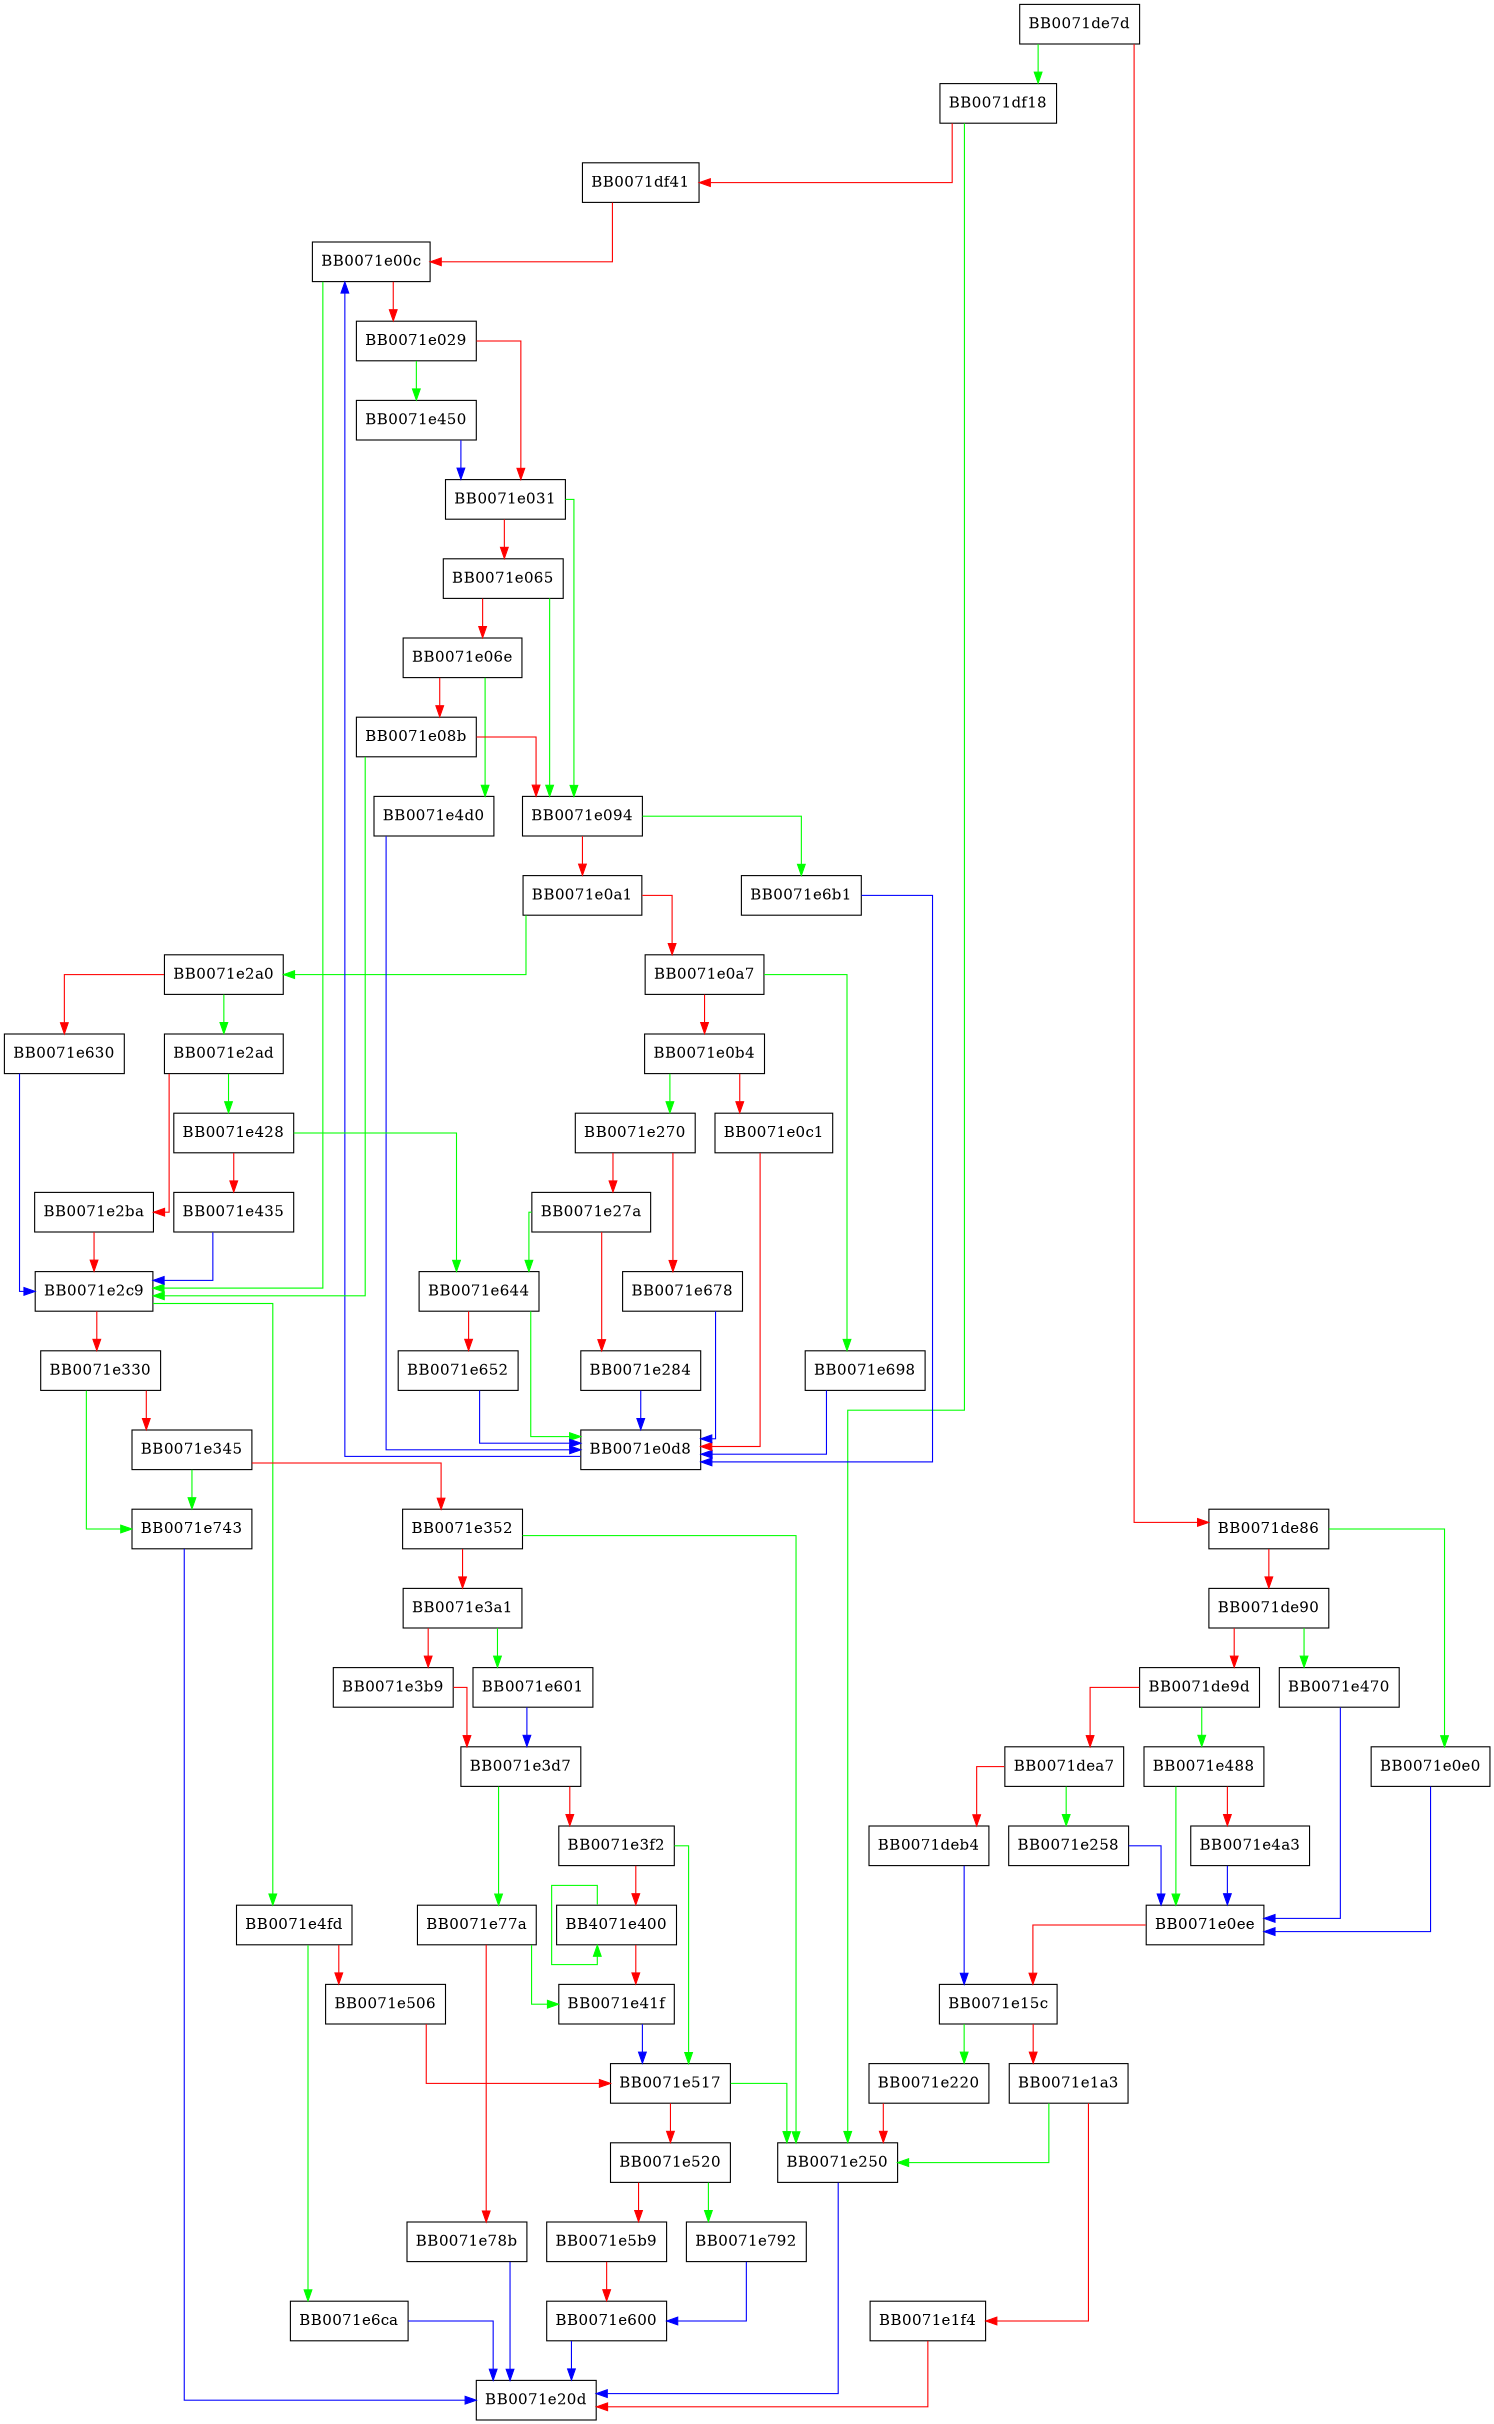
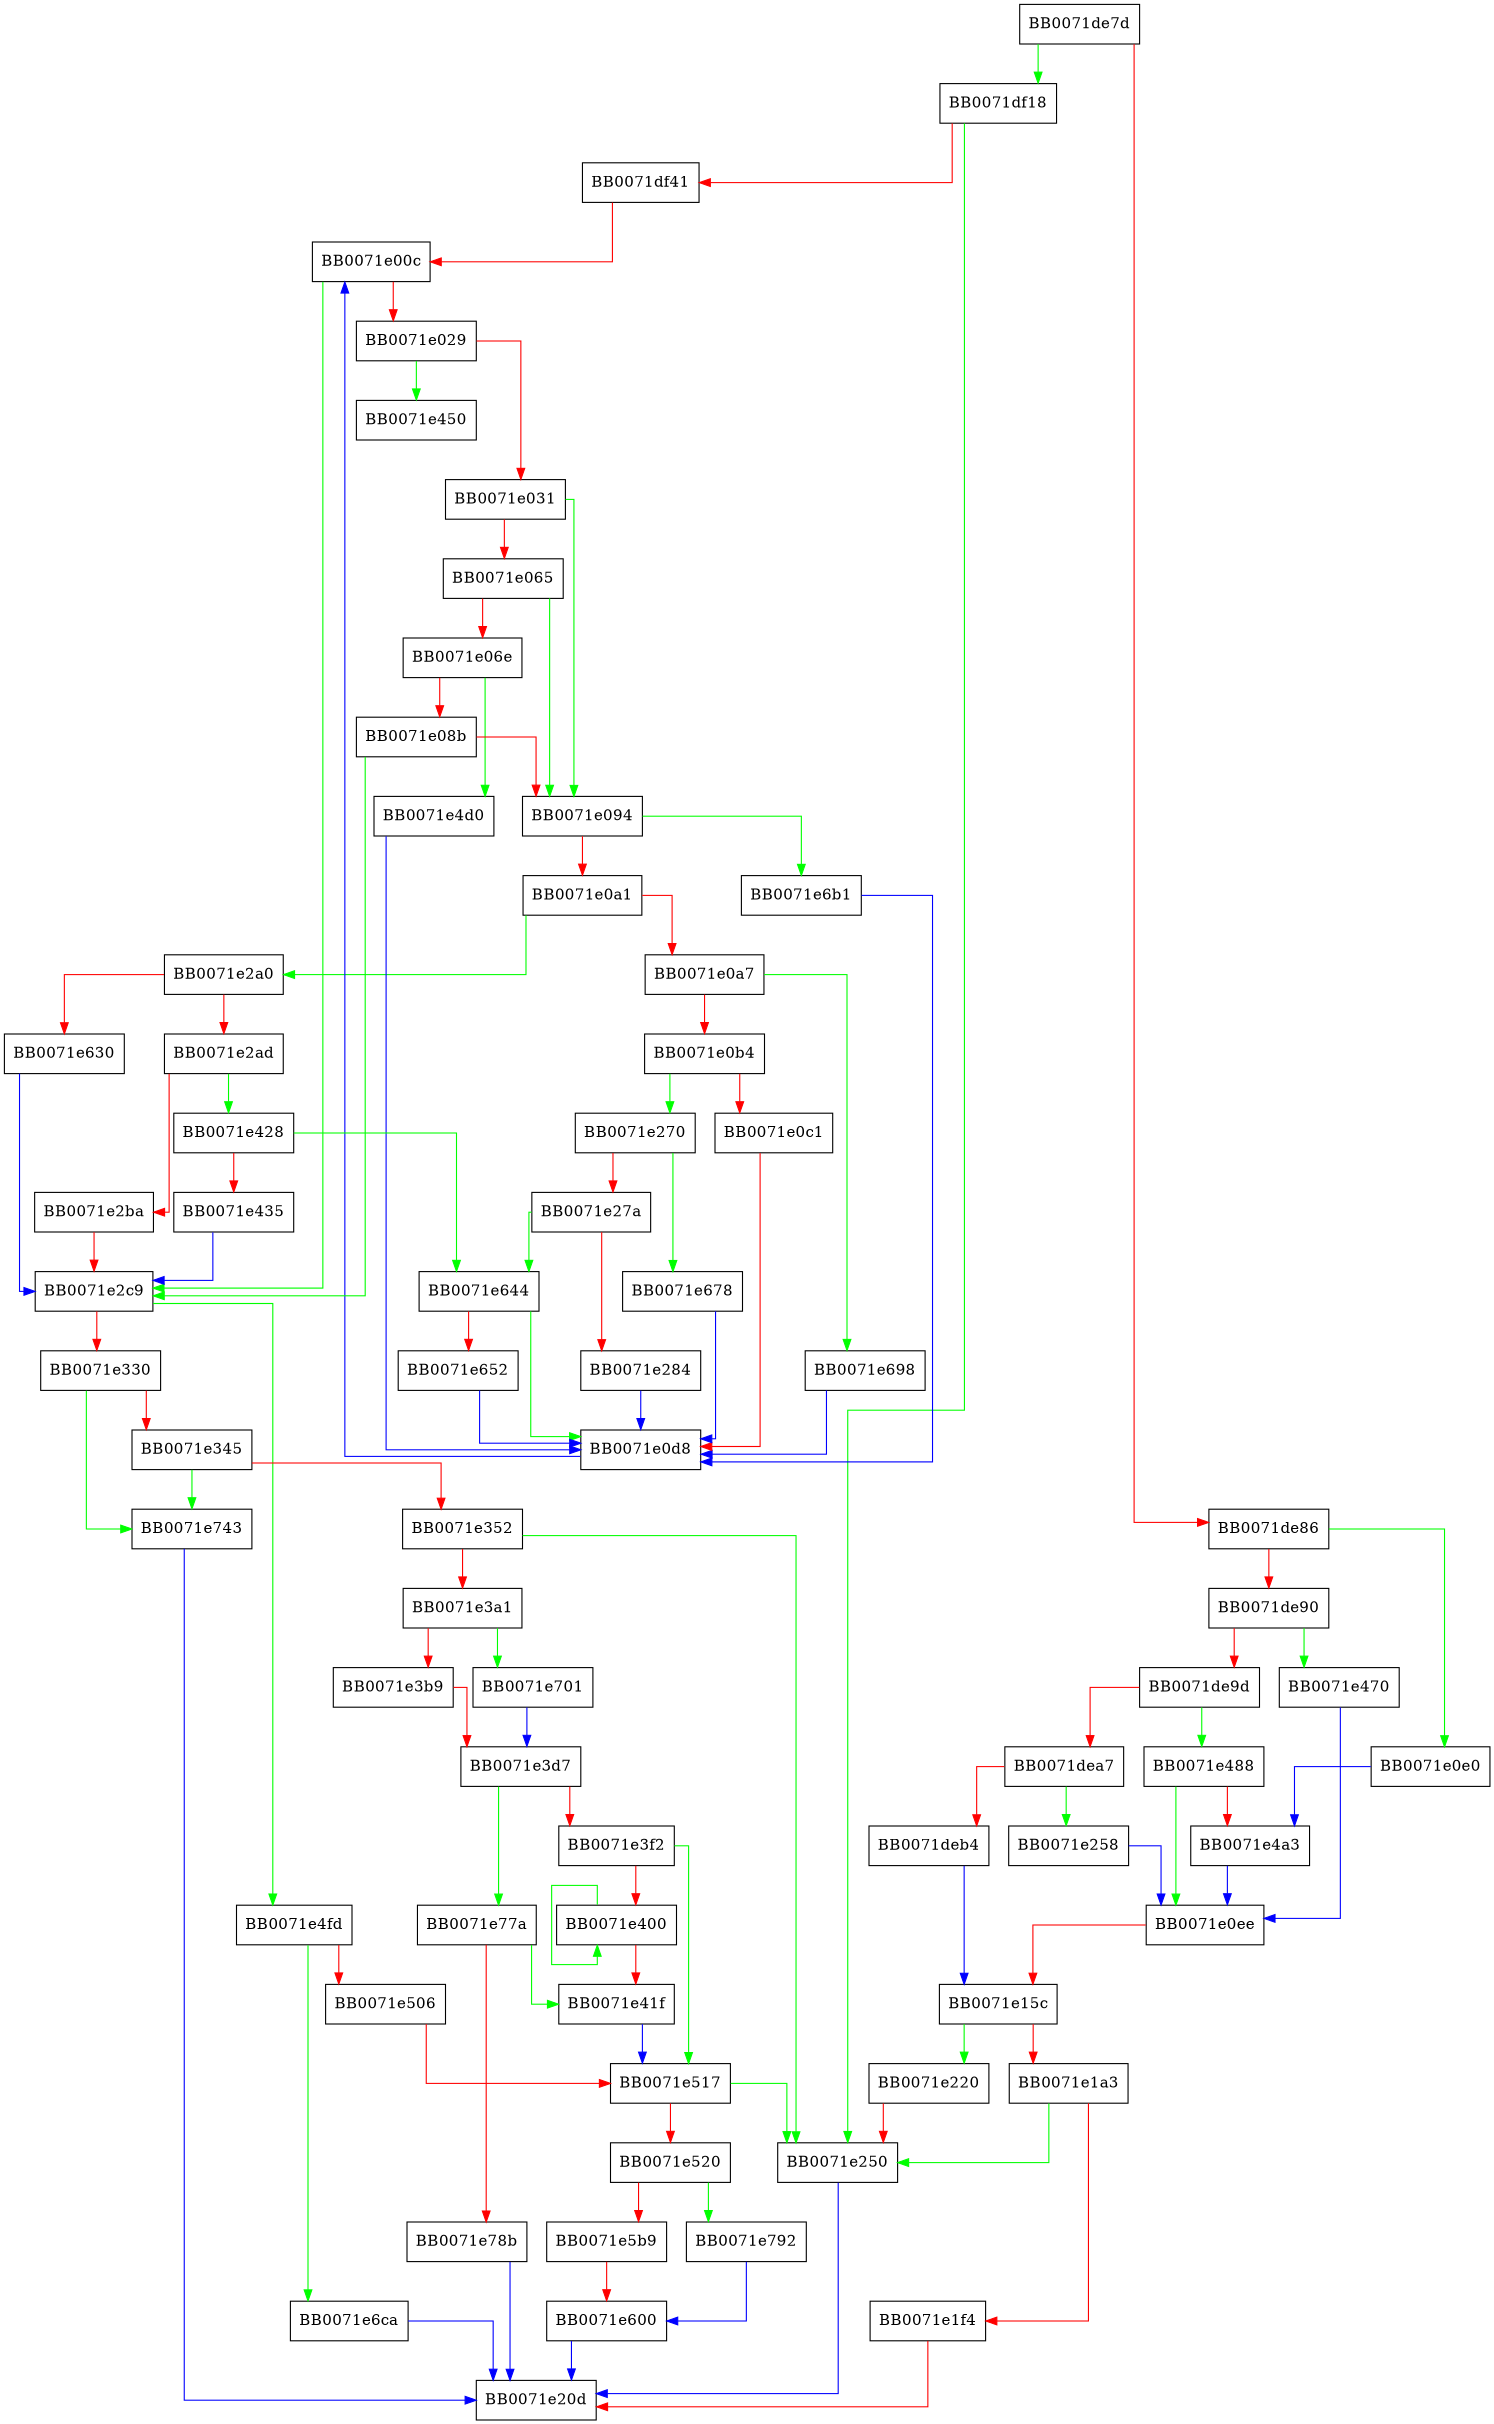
edge "BB0071e450" -> "BB0071e031": removed
edge "BB0071e2a0" -> "BB0071e2ad": color green -> red
edge "BB0071e270" -> "BB0071e678": color red -> green
node "BB0071e601": label "BB0071e601" -> "BB0071e701"
node "BB4071e400": label "BB4071e400" -> "BB0071e400"
edge "BB0071e0e0" -> "BB0071e0ee": now "BB0071e0e0" -> "BB0071e4a3"
